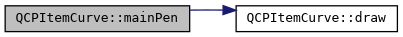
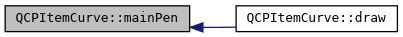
edge "QCPItemCurve::mainPen" -> "QCPItemCurve::draw": reversed
